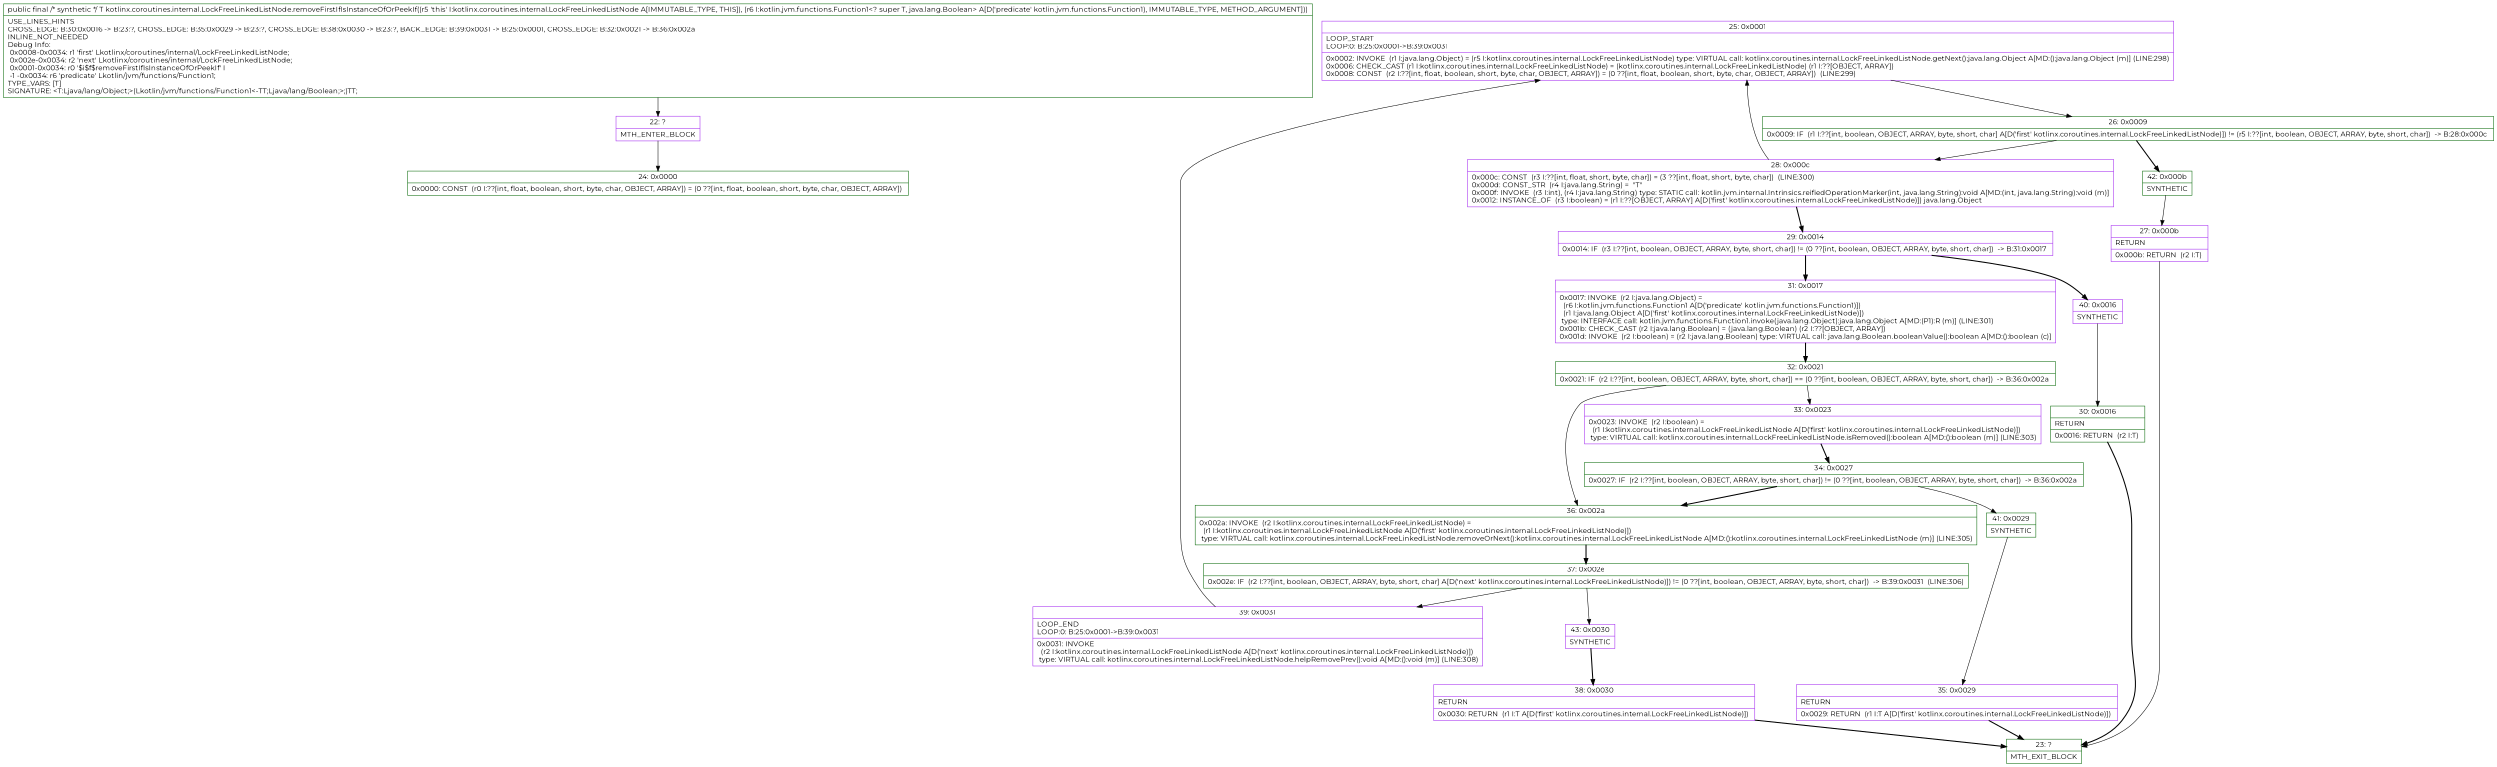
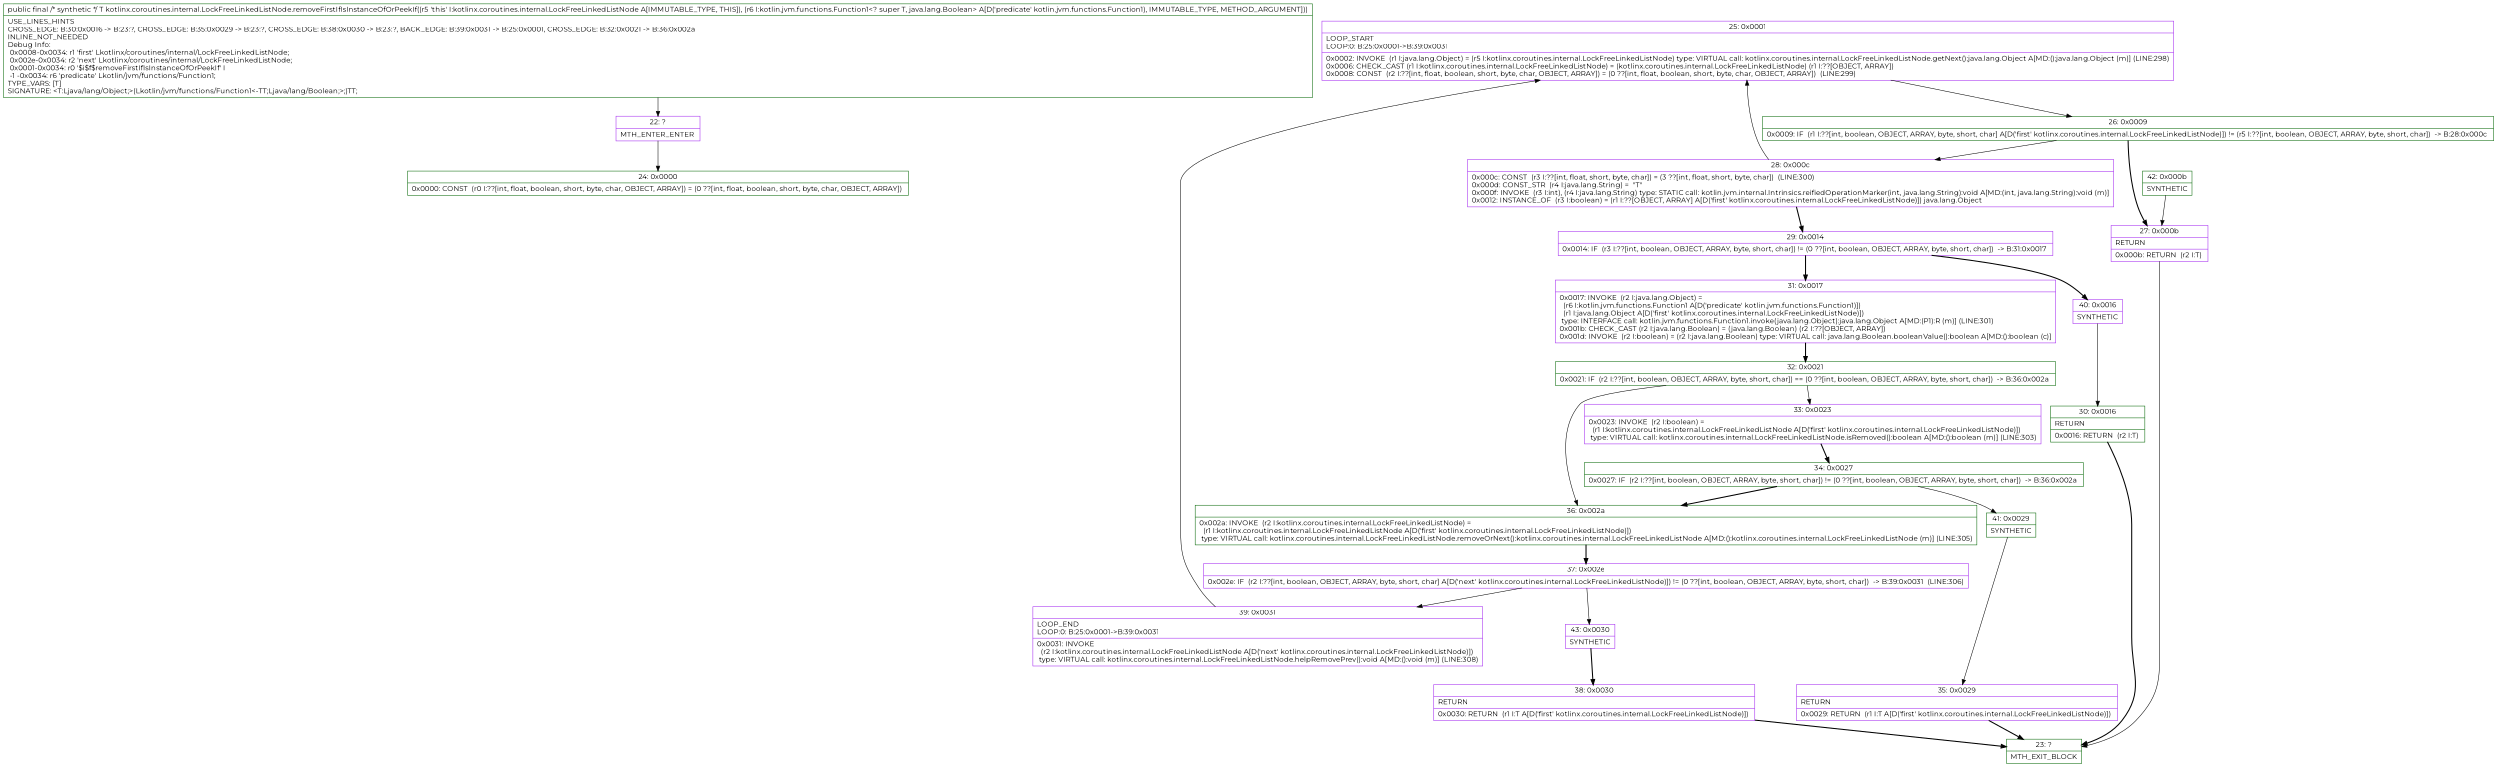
node "22: ?": text "MTH_ENTER_BLOCK" -> "MTH_ENTER_ENTER"
edge "26: 0x0009" -> "42: 0x000b": now "26: 0x0009" -> "27: 0x000b"
node "37: 0x002e": color darkgreen -> purple
